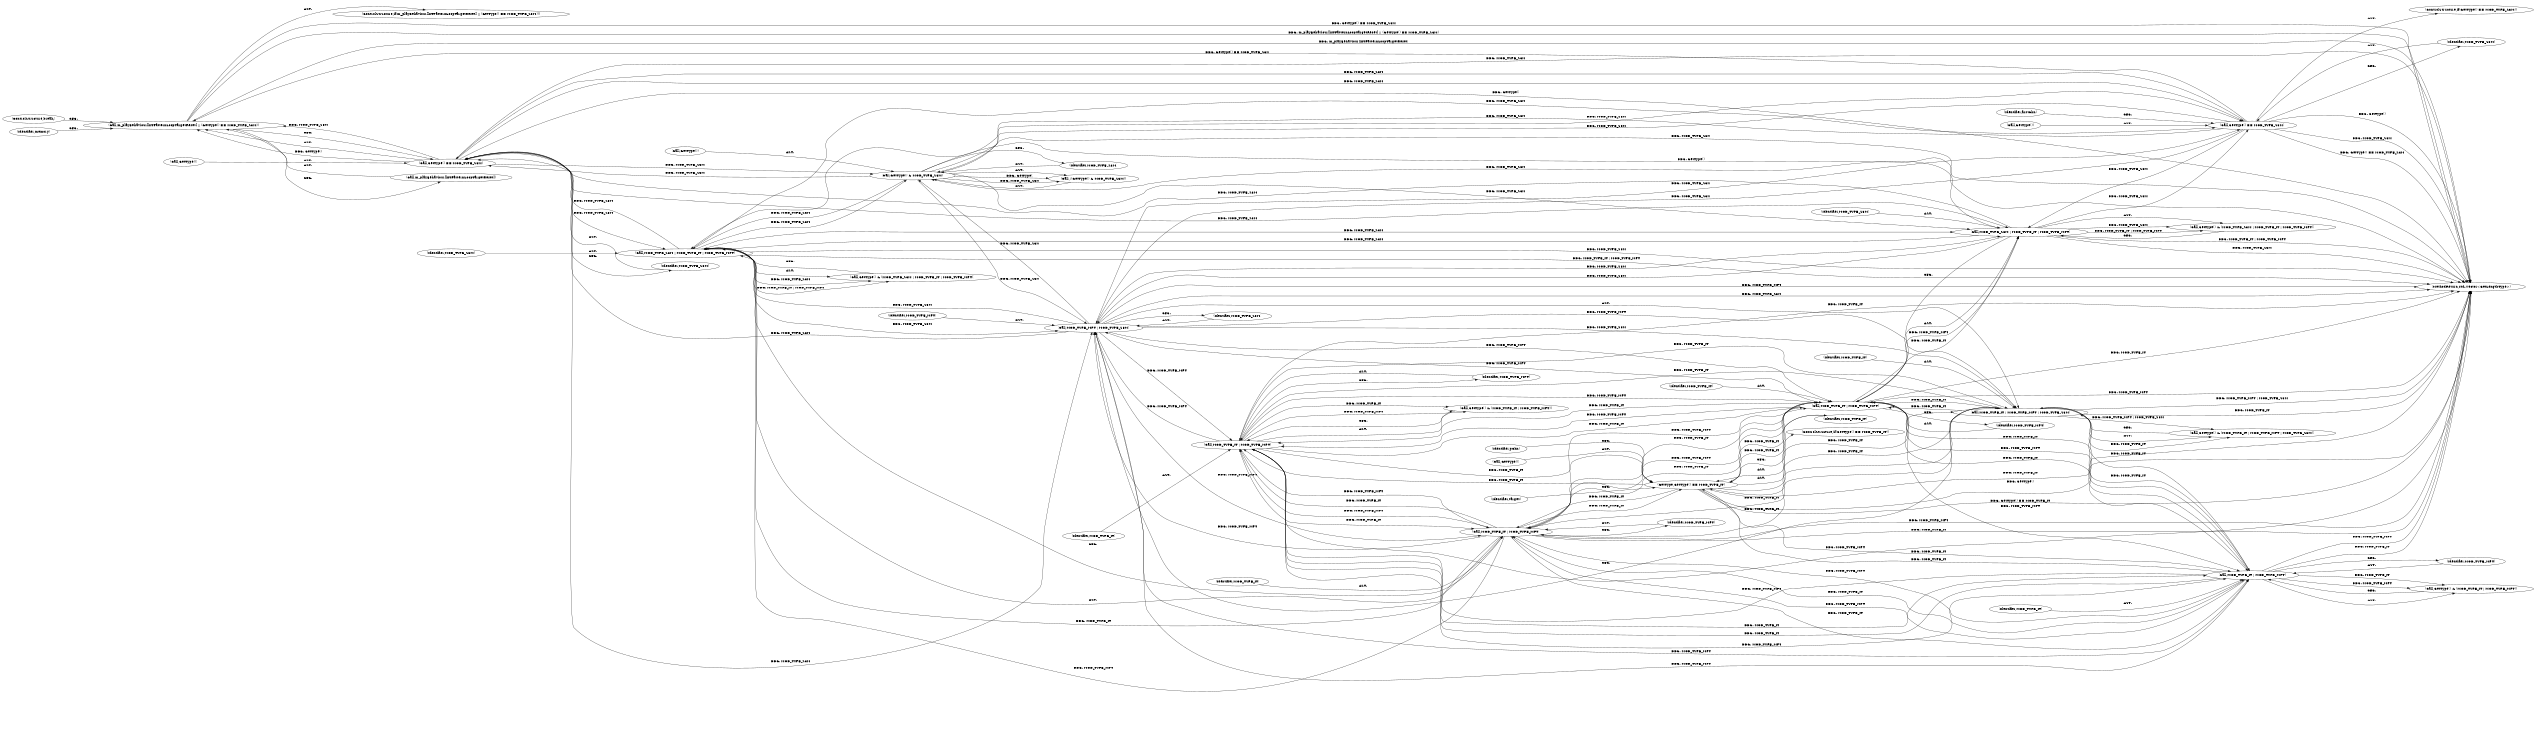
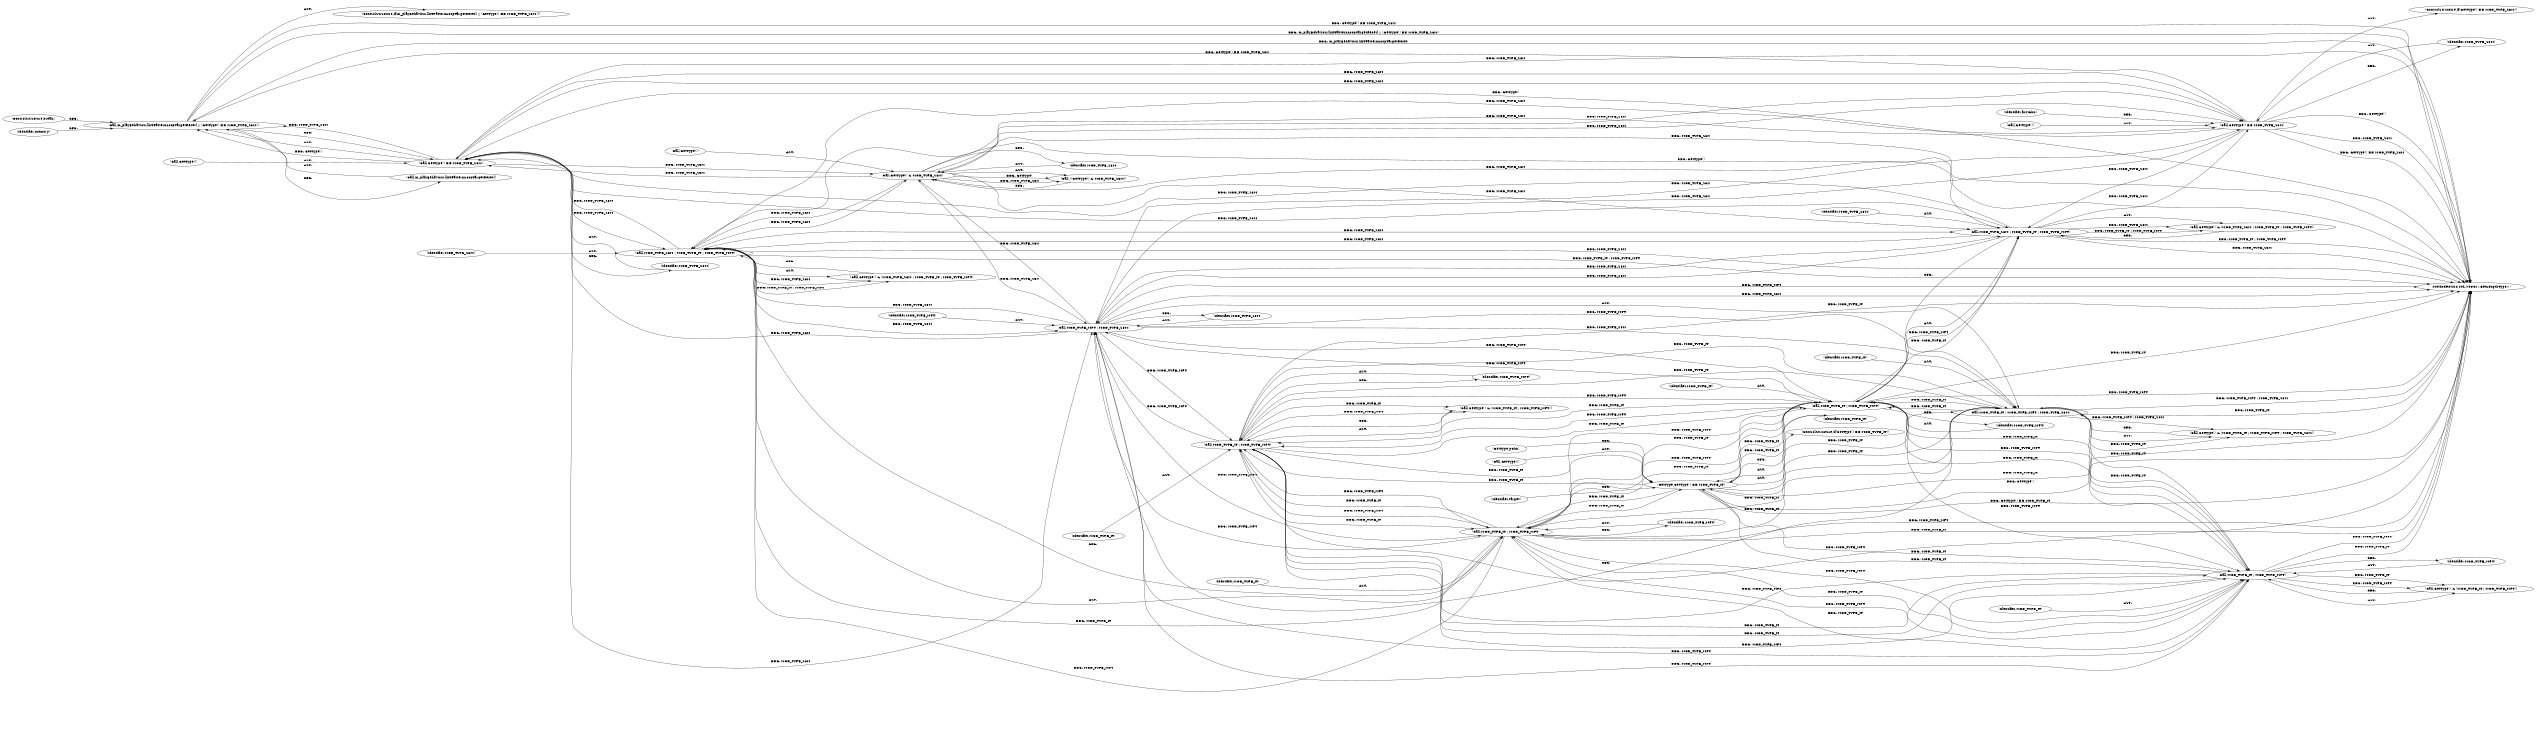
edge "(Call,!(GetType() & MOD_TYPE_S3M))" -> "(Call,GetType() & MOD_TYPE_S3M)": label "AST: " -> "CFG: "
node "(Identifier,pChn)": label "(Identifier,pChn)" -> "(GetType,pChn)"
